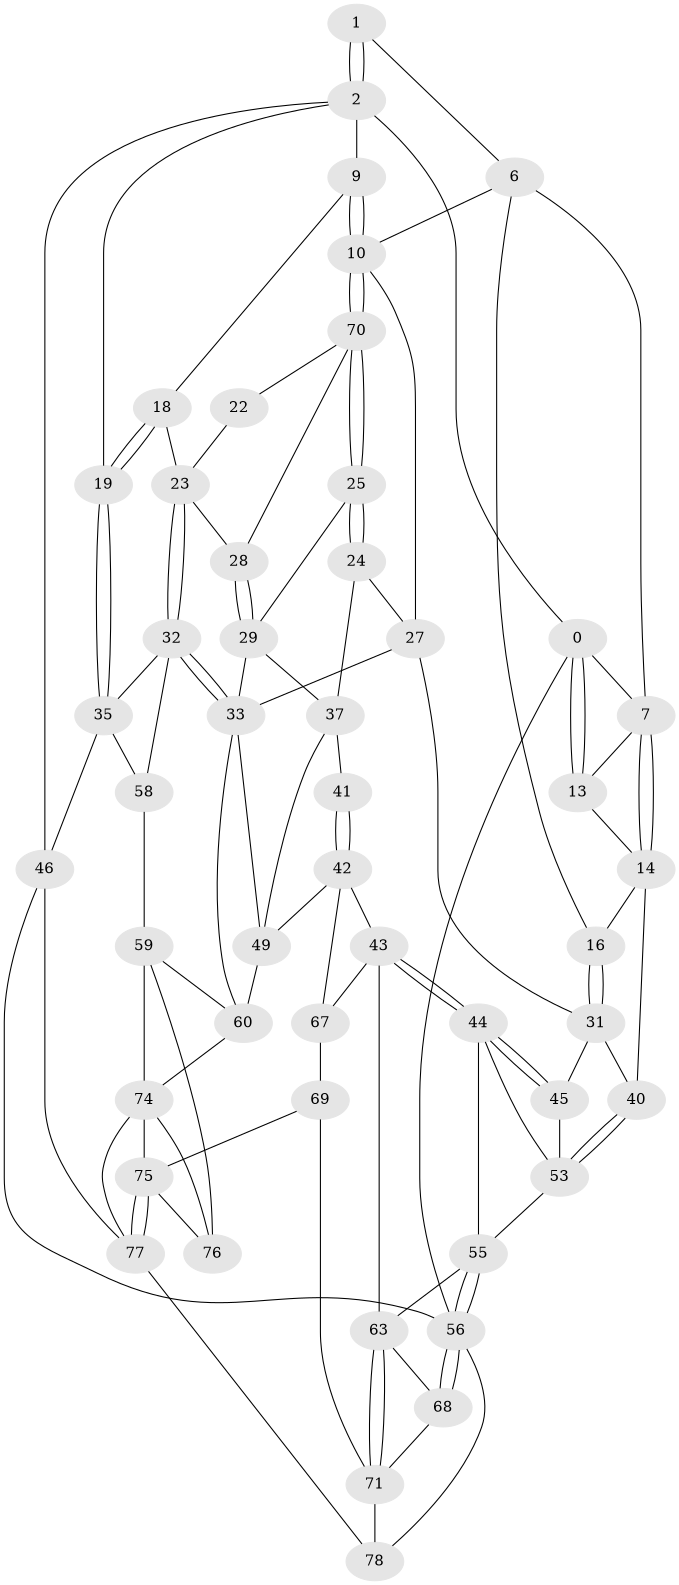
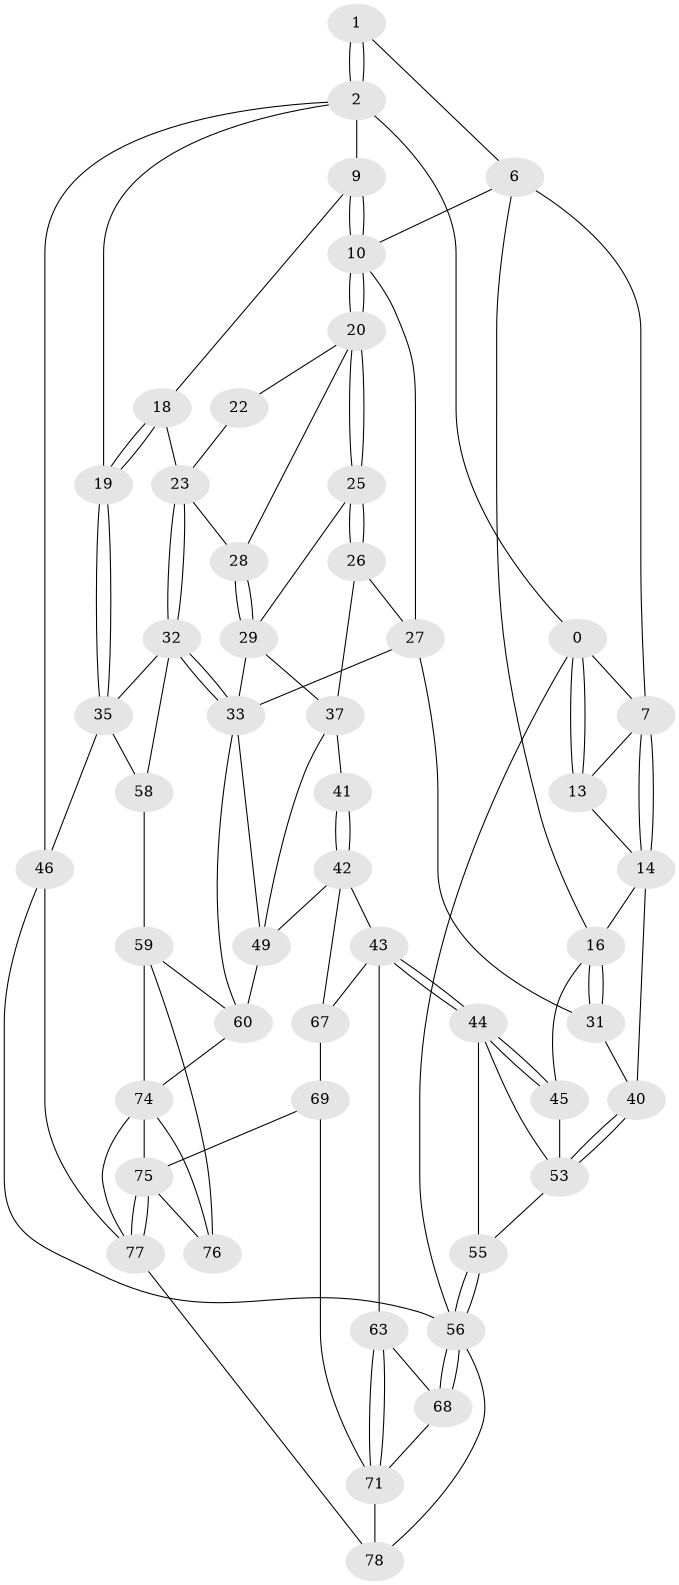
node "70": label "70" -> "20"
node "24": label "24" -> "26"
edge "31" -- "45": now "16" -- "45"
edge "55" -- "63": removed
